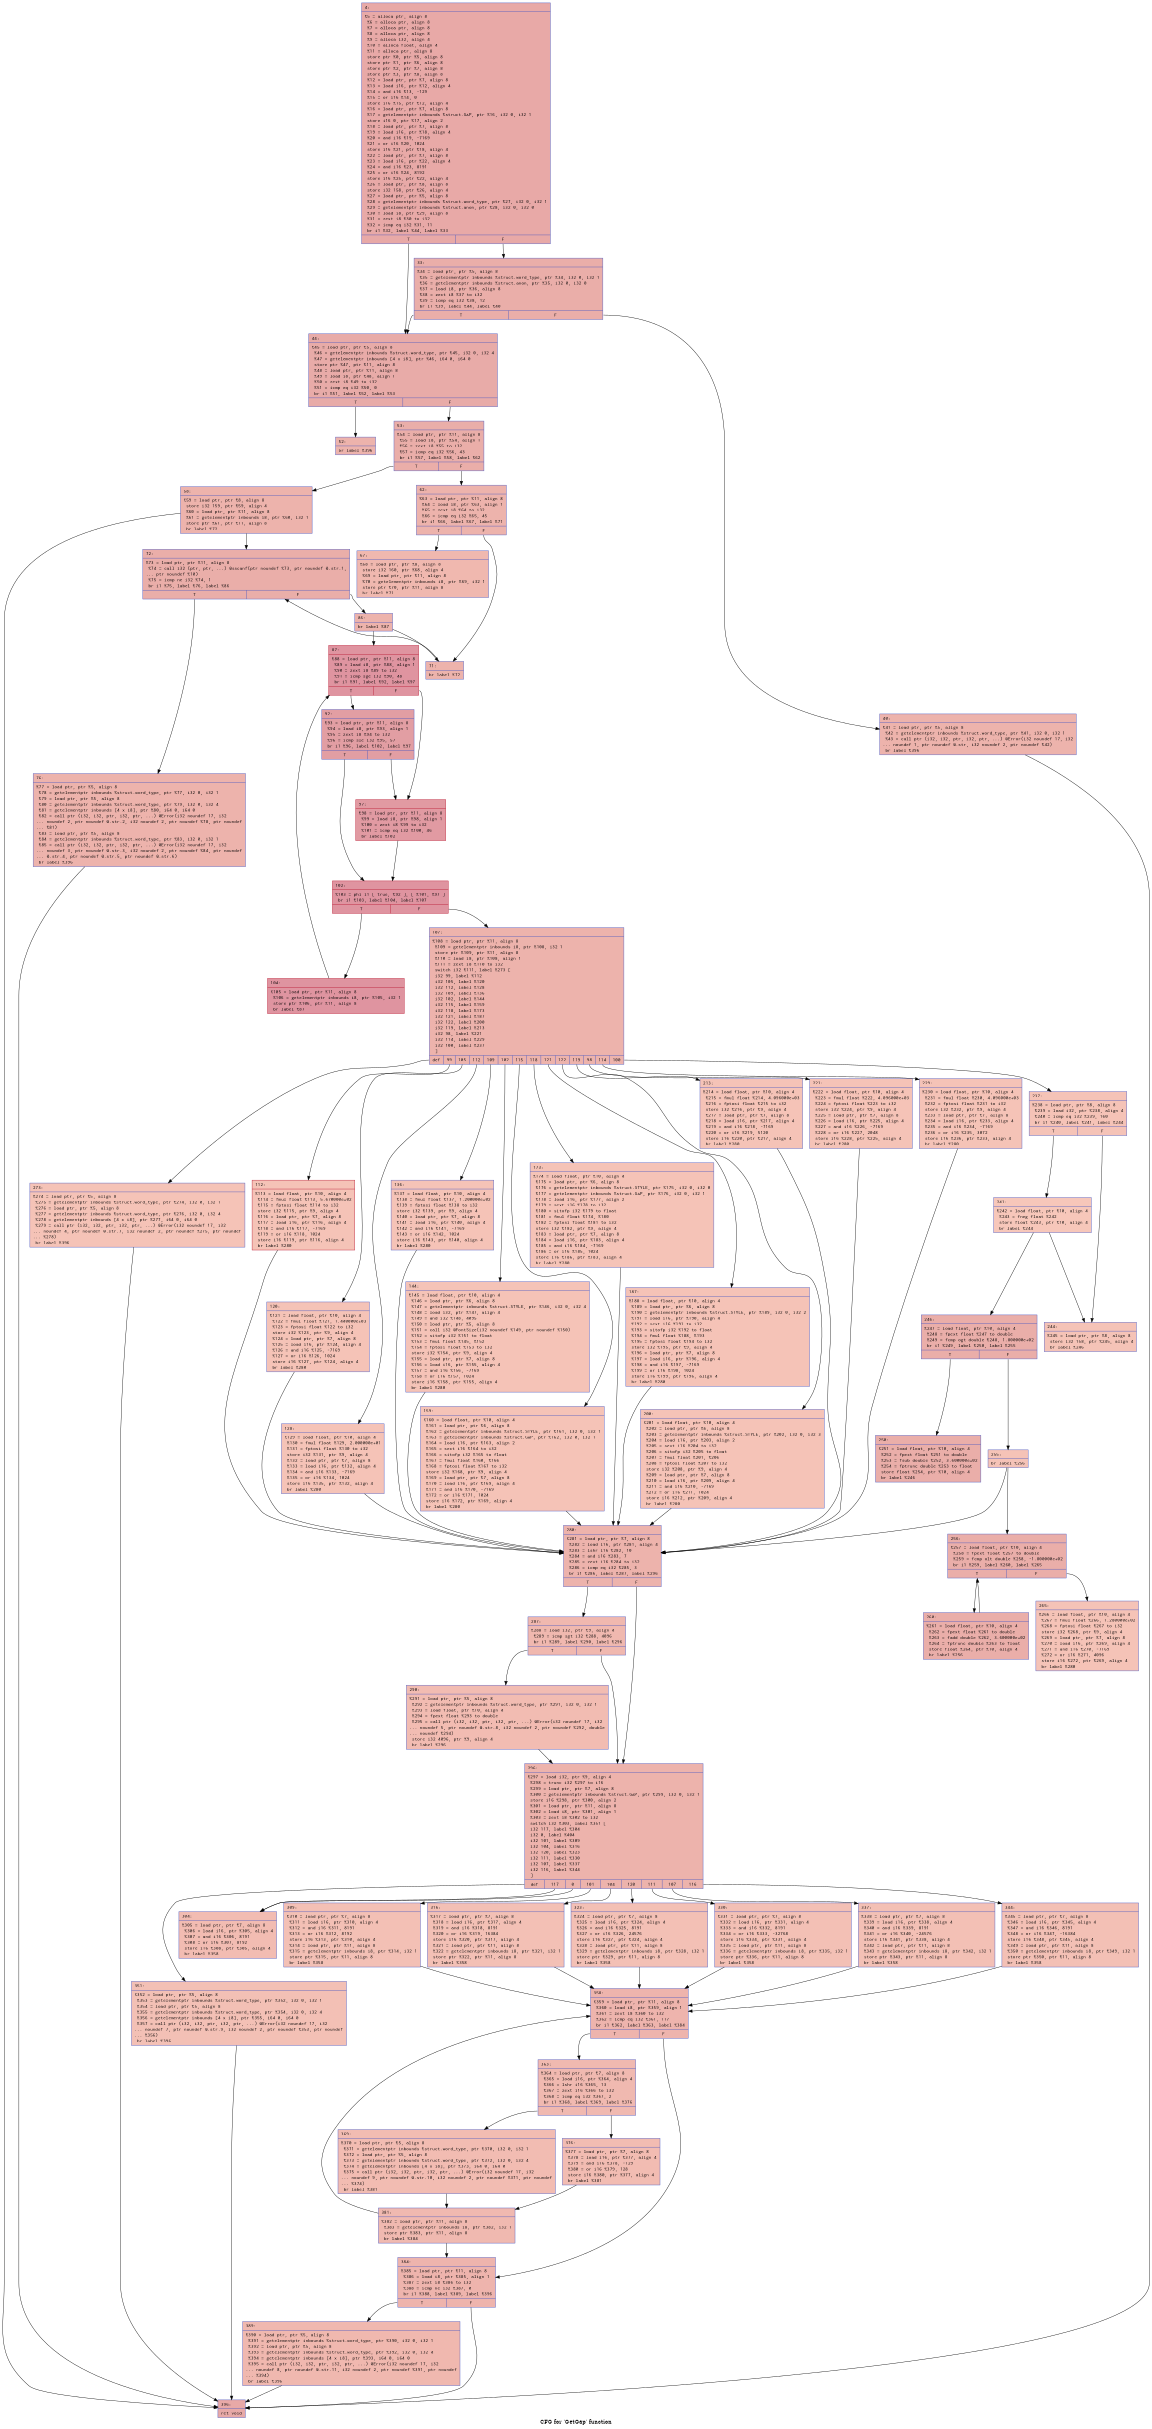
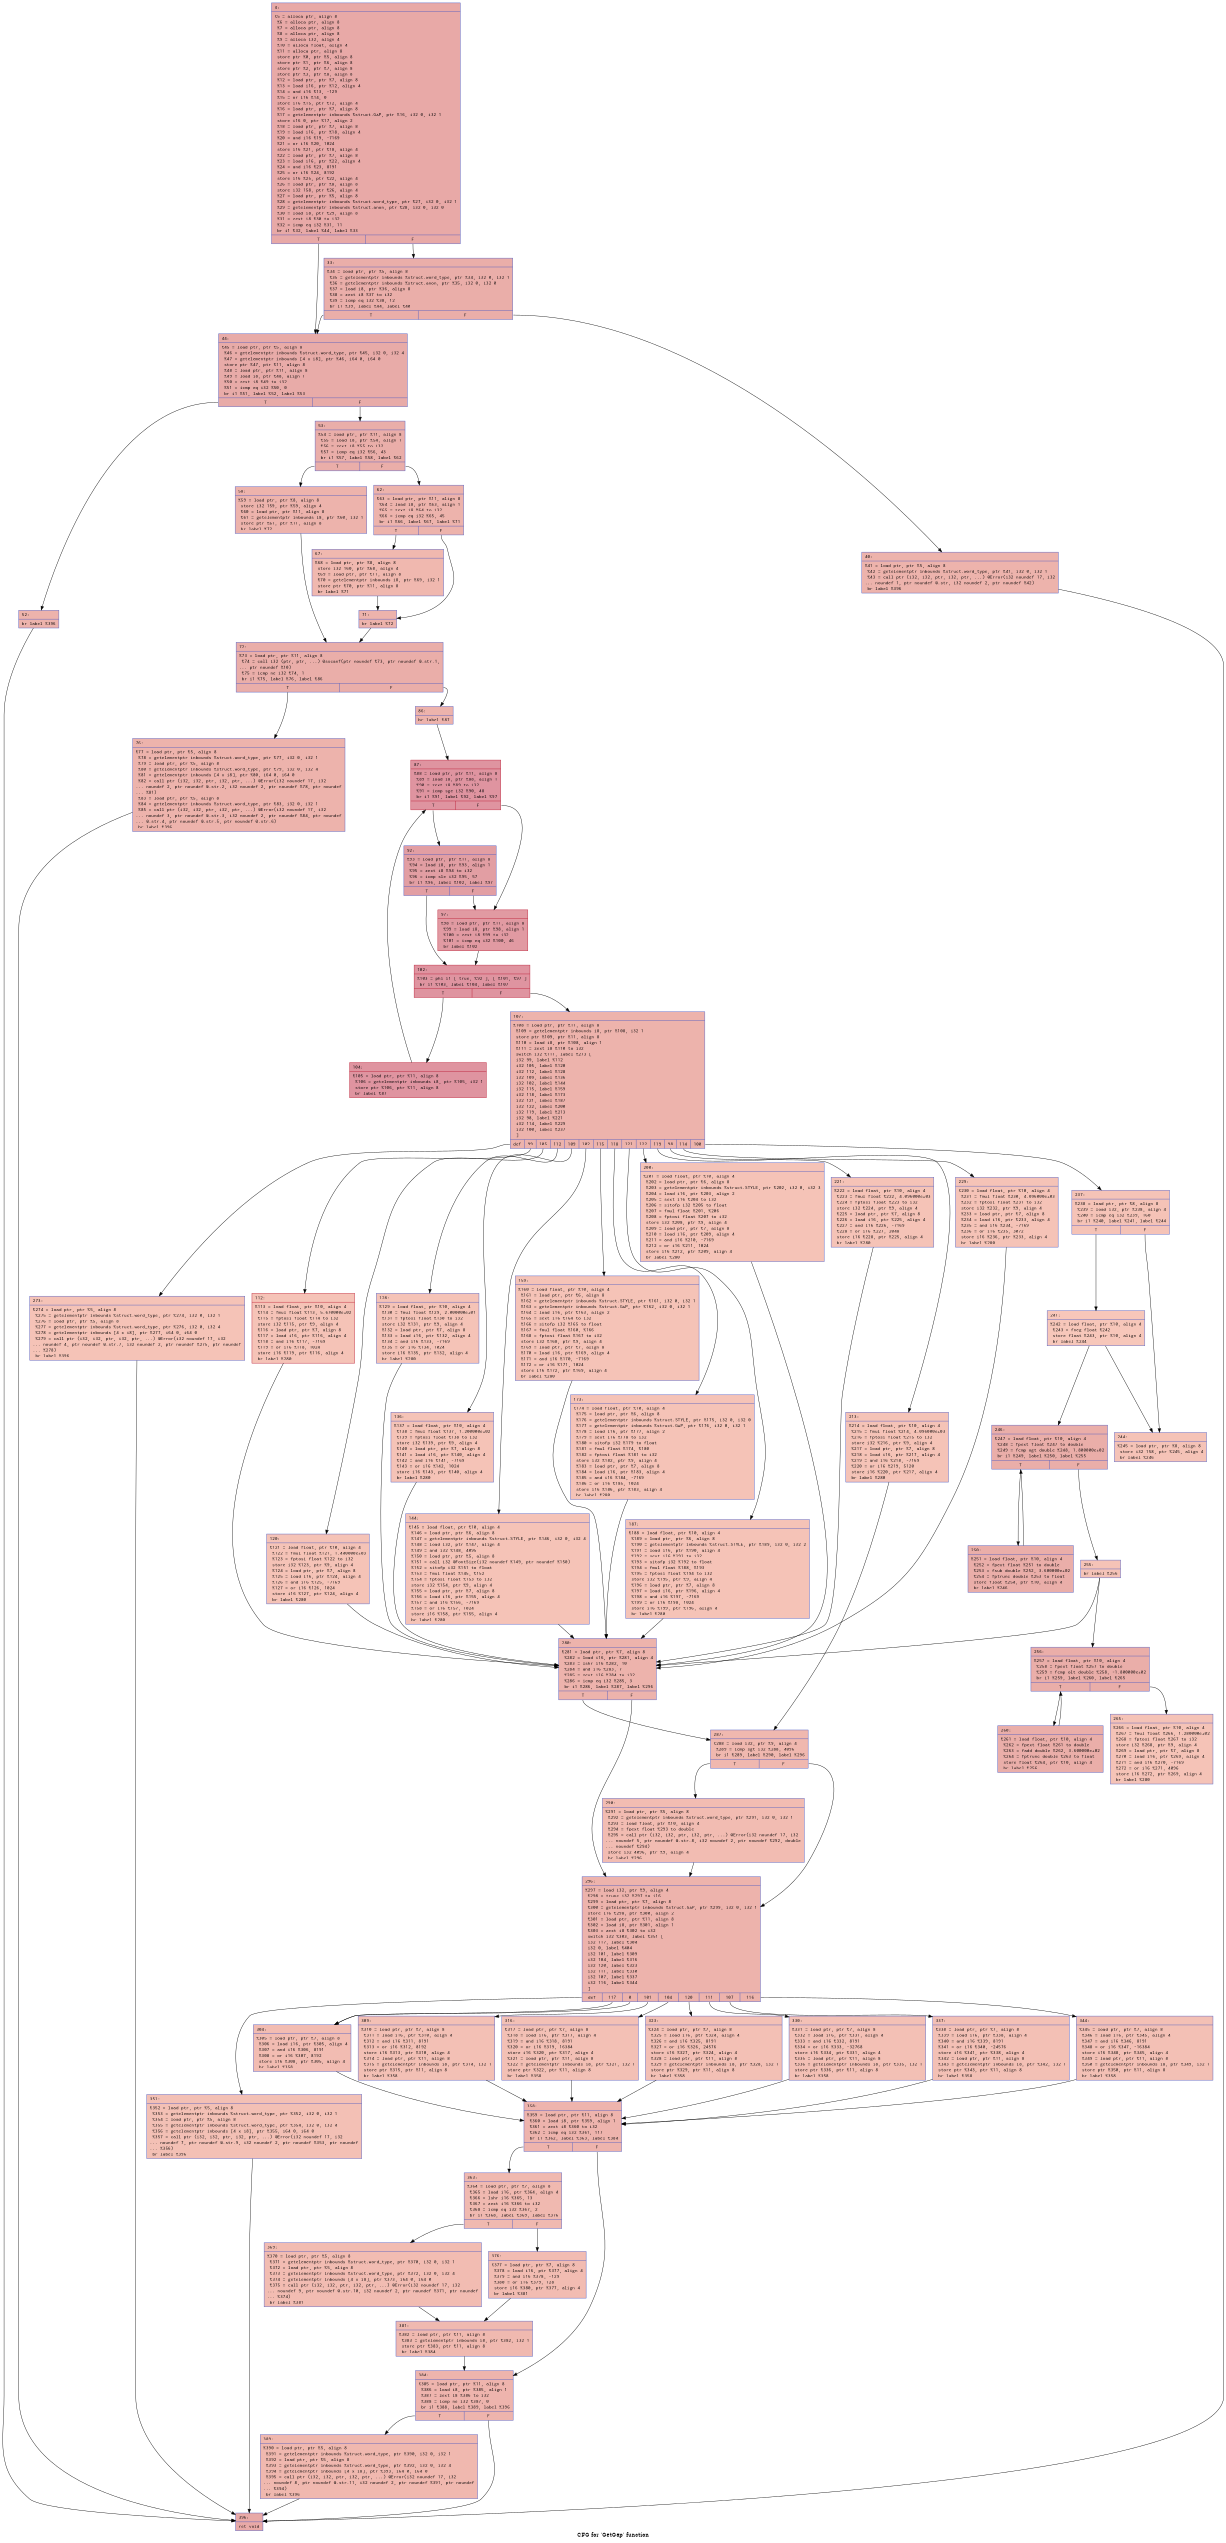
edge "86:" -> "71:": now "67:" -> "71:"
edge "213:" -> "280:": now "213:" -> "287:"
edge "58:" -> "396:": now "52:" -> "396:"
edge "250:" -> "246:": added
edge "381:" -> "358:": now "304:" -> "358:"
